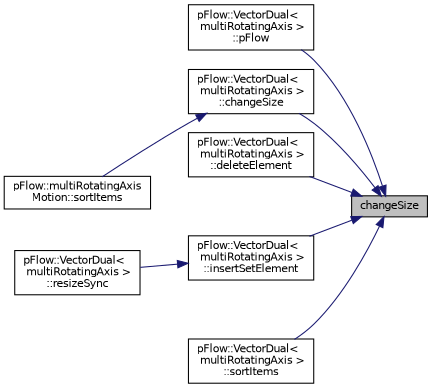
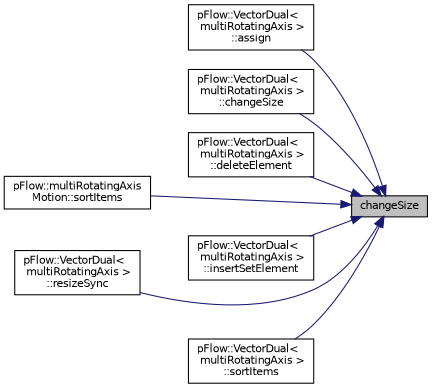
node "pFlow::VectorDual< multiRotatingAxis > ::pFlow": label "pFlow::VectorDual< multiRotatingAxis > ::pFlow" -> "pFlow::VectorDual< multiRotatingAxis > ::assign"
edge "pFlow::multiRotatingAxis Motion::sortItems" -> "pFlow::VectorDual< multiRotatingAxis > ::changeSize": now "pFlow::multiRotatingAxis Motion::sortItems" -> "changeSize"
edge "pFlow::VectorDual< multiRotatingAxis > ::resizeSync" -> "pFlow::VectorDual< multiRotatingAxis > ::insertSetElement": now "pFlow::VectorDual< multiRotatingAxis > ::resizeSync" -> "changeSize"
